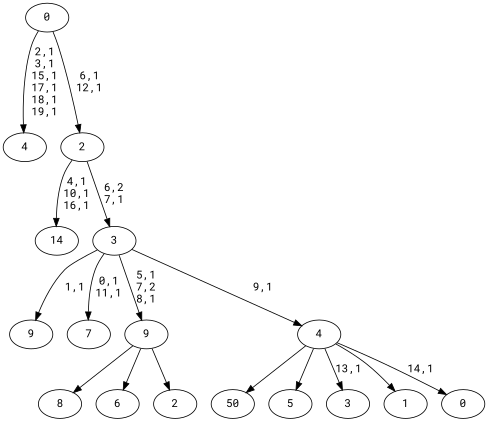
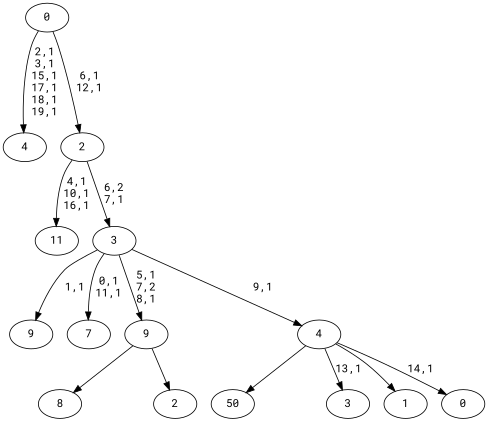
node "14": label "14" -> "11"
node "6": removed
node "5": removed
